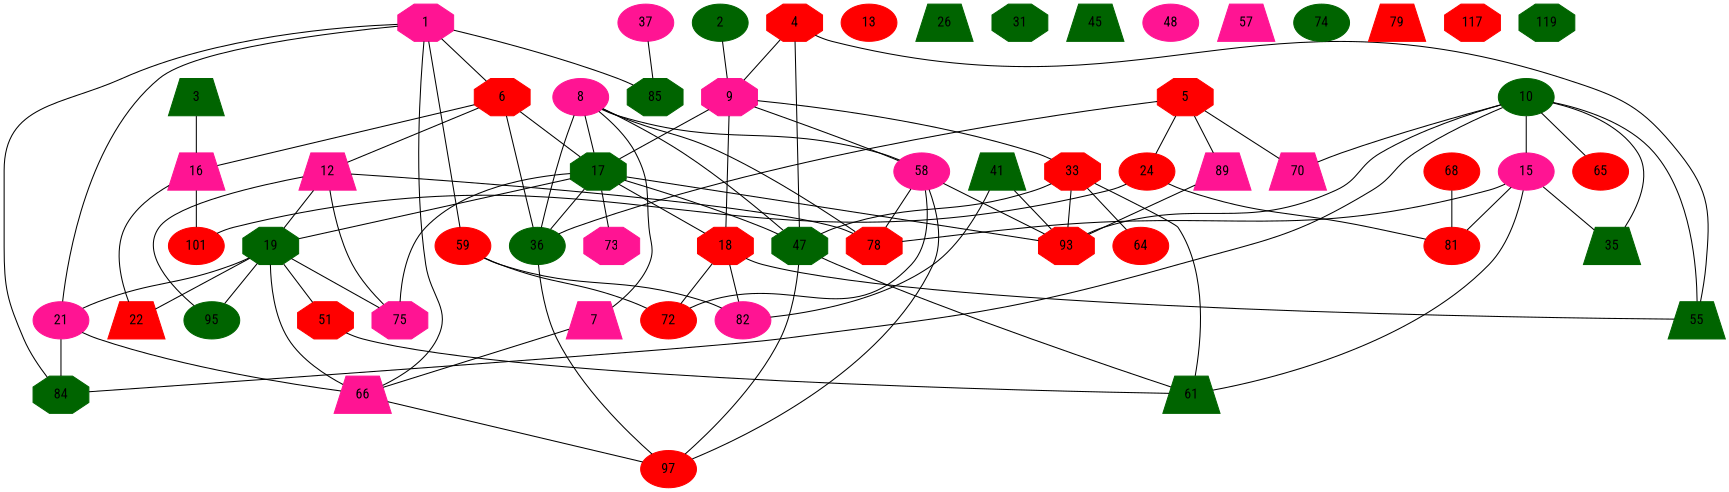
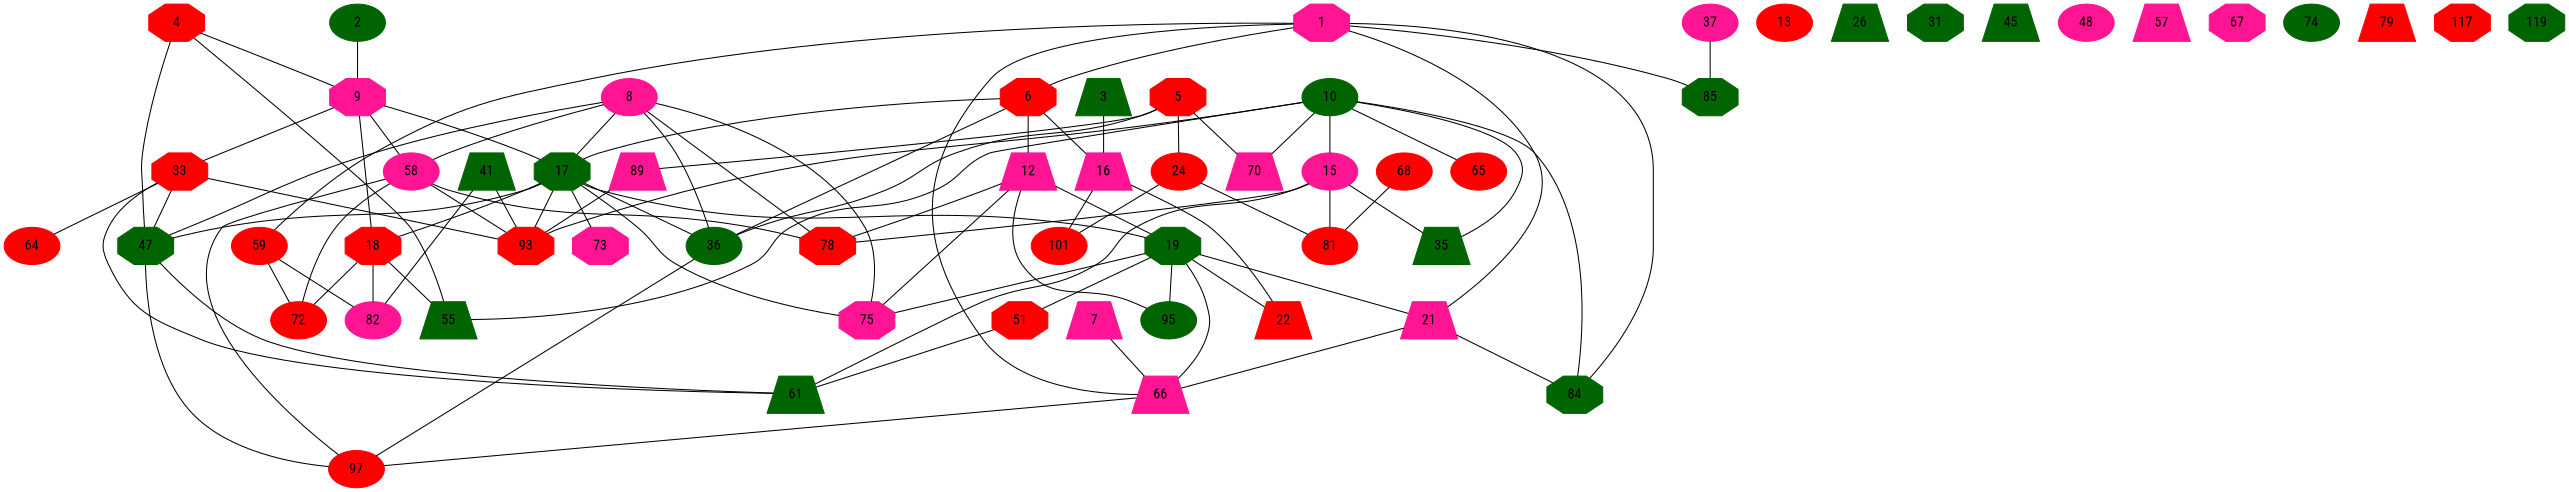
node "67": added
edge "8" -- "7": now "8" -- "75"
node "21": shape ellipse -> trapezium
